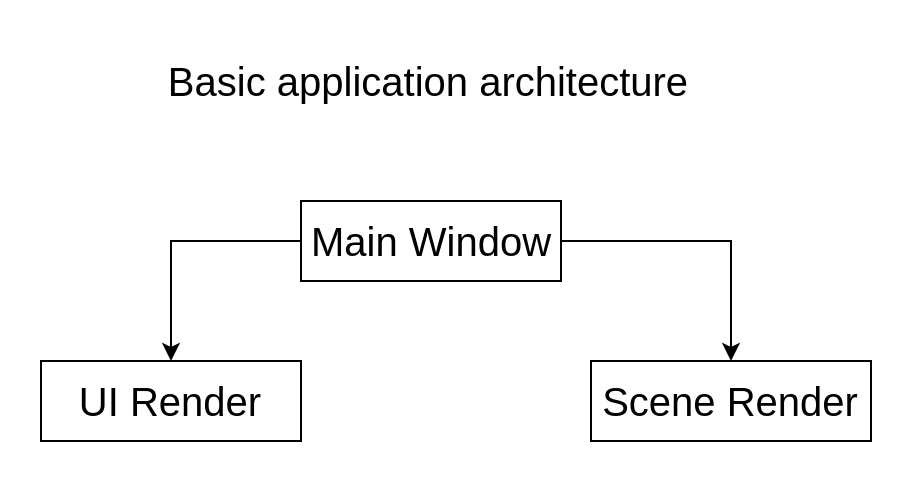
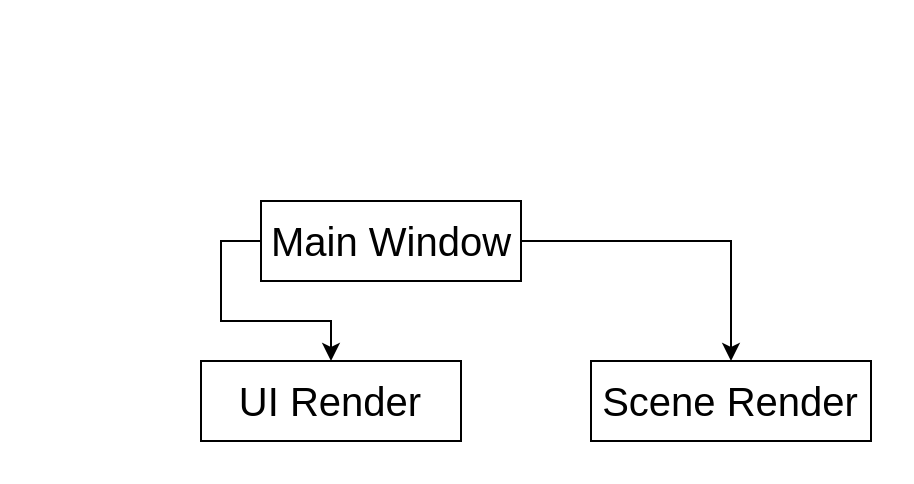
node "Basic application architecture": removed
node "Main Window": moved (431, 241) -> (391, 241)
node "UI Render": moved (171, 401) -> (331, 401)
